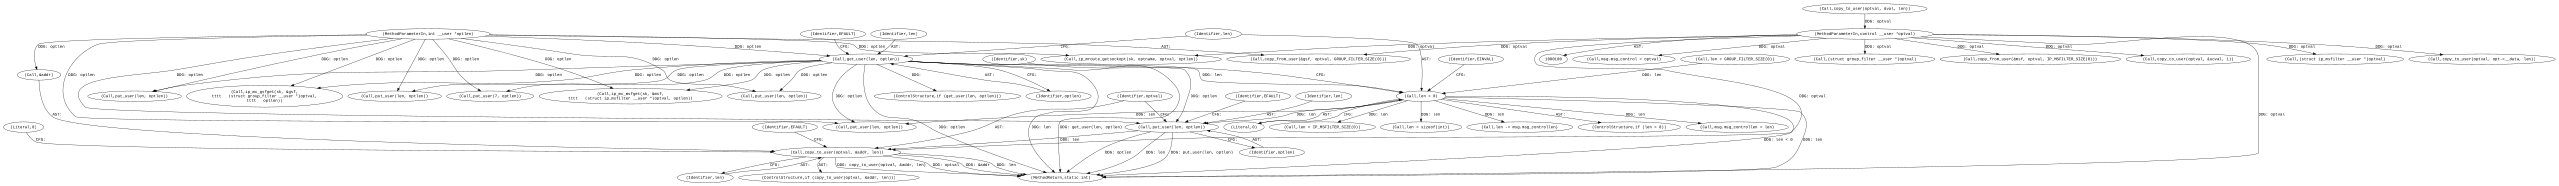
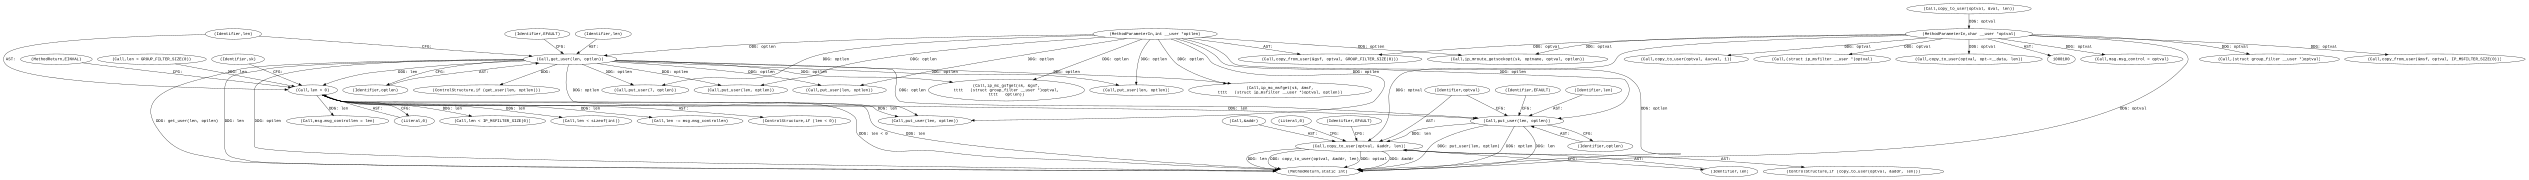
node "(MethodParameterIn,control __user *optval)": label "(MethodParameterIn,control __user *optval)" -> "(MethodParameterIn,char __user *optval)"
edge "(MethodParameterIn,int __user *optlen)" -> "(Call,&addr)": now "(MethodParameterIn,int __user *optlen)" -> "(MethodReturn,static int)"
node "(Identifier,EINVAL)": label "(Identifier,EINVAL)" -> "(MethodReturn,EINVAL)"
